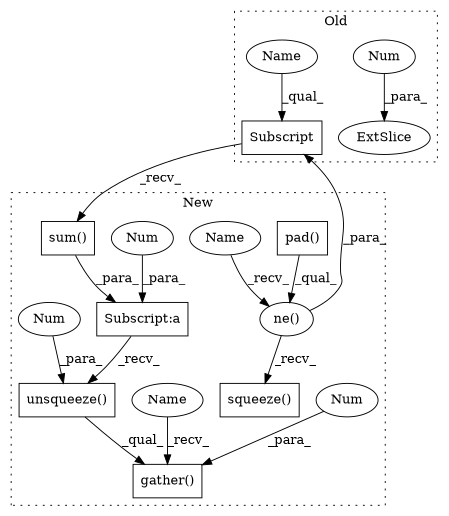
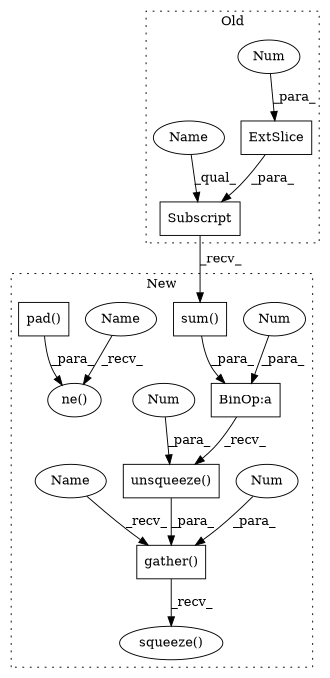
node "ExtSlice": shape ellipse -> box
edge "ne()" -> "Subscript": now "ExtSlice" -> "Subscript"
edge "pad()" -> "ne()": label "_qual_" -> "_para_"
node "Subscript:a": label "Subscript:a" -> "BinOp:a"
edge "ne()" -> "squeeze()": now "gather()" -> "squeeze()"
node "squeeze()": shape box -> ellipse
edge "unsqueeze()" -> "gather()": label "_qual_" -> "_para_"
